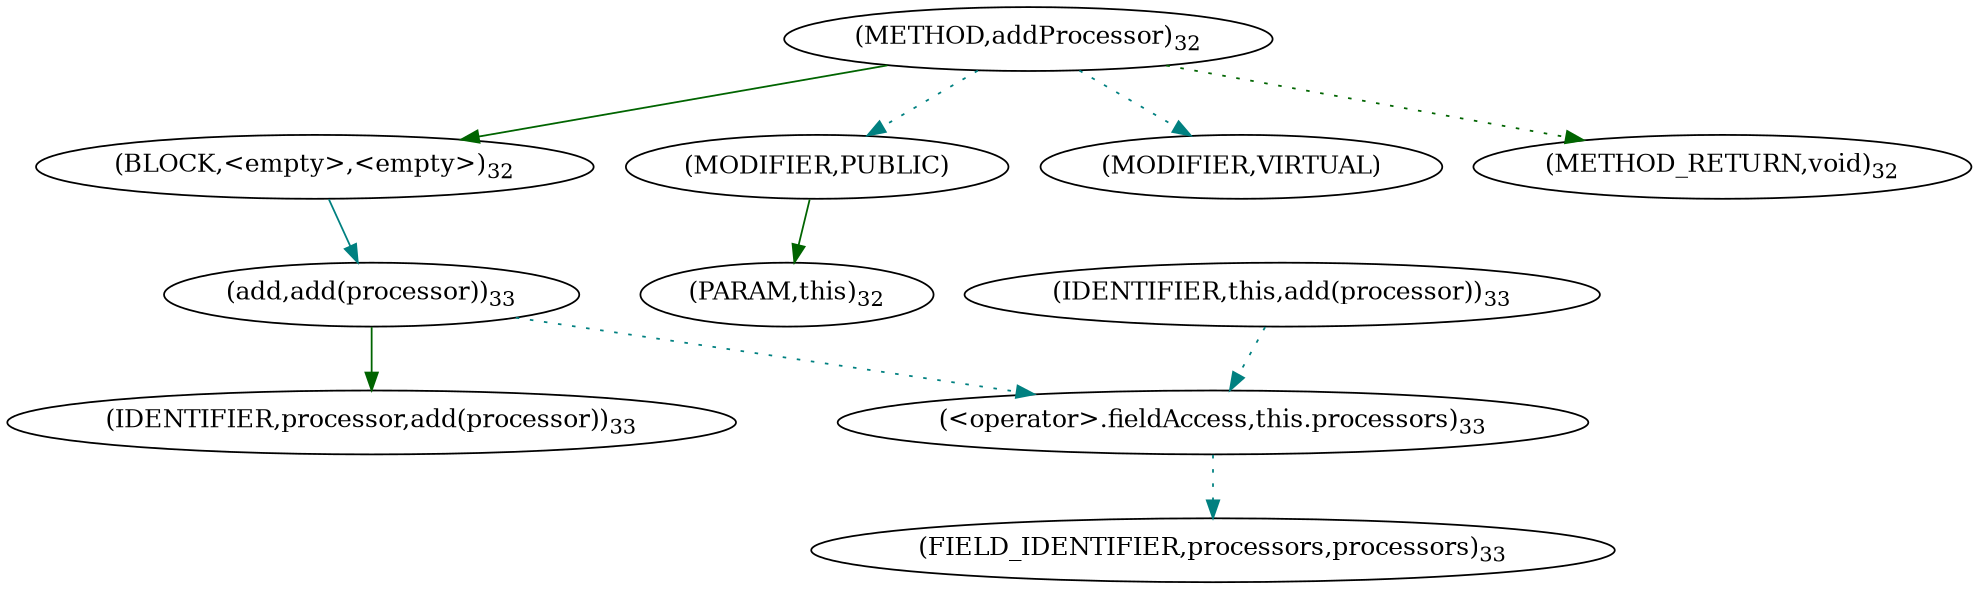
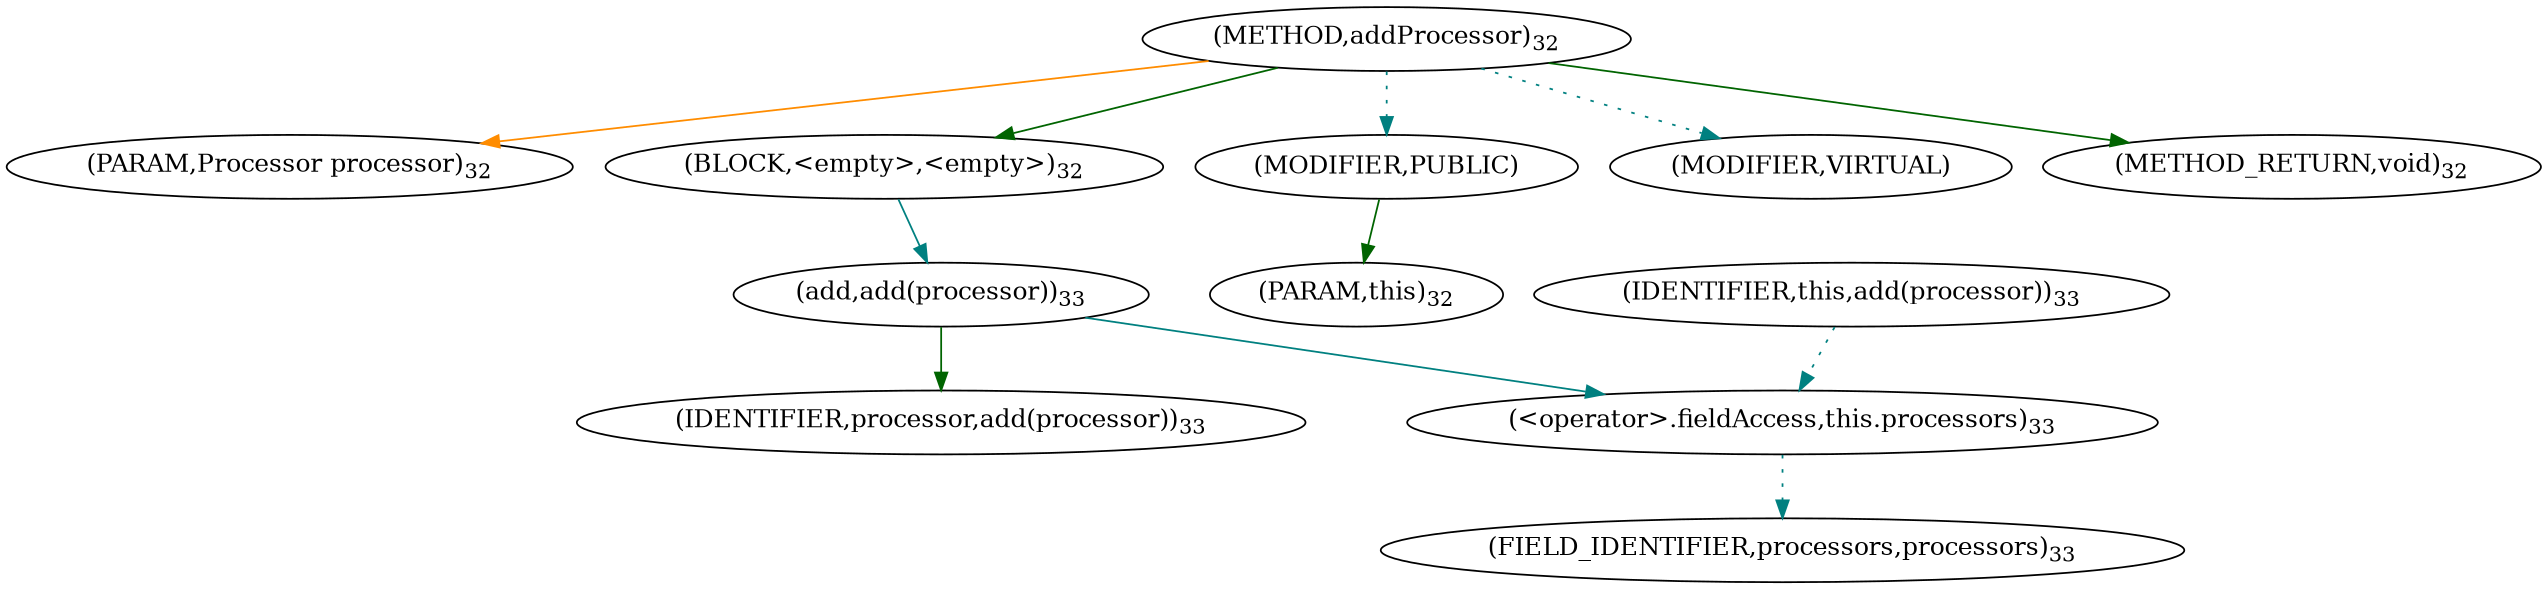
edge "(METHOD,addProcessor)" -> "(METHOD_RETURN,void)": style dotted -> solid
node "(PARAM,Processor processor)": added
edge "(add,add(processor))" -> "(<operator>.fieldAccess,this.processors)": style dotted -> solid
